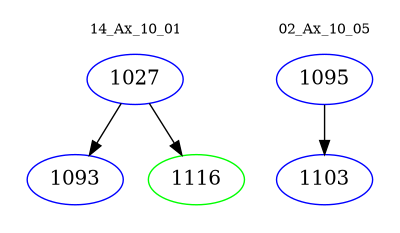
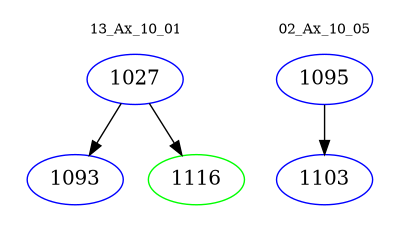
cluster "14_Ax_10_01": label "14_Ax_10_01" -> "13_Ax_10_01"
